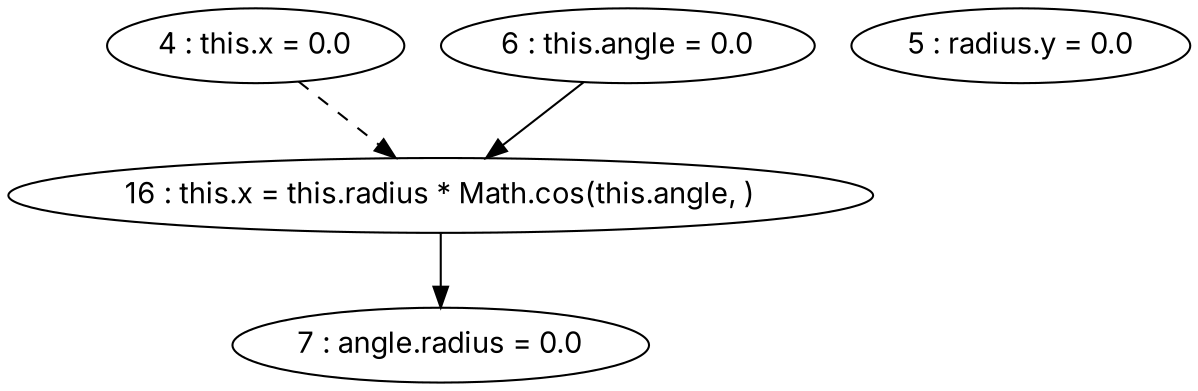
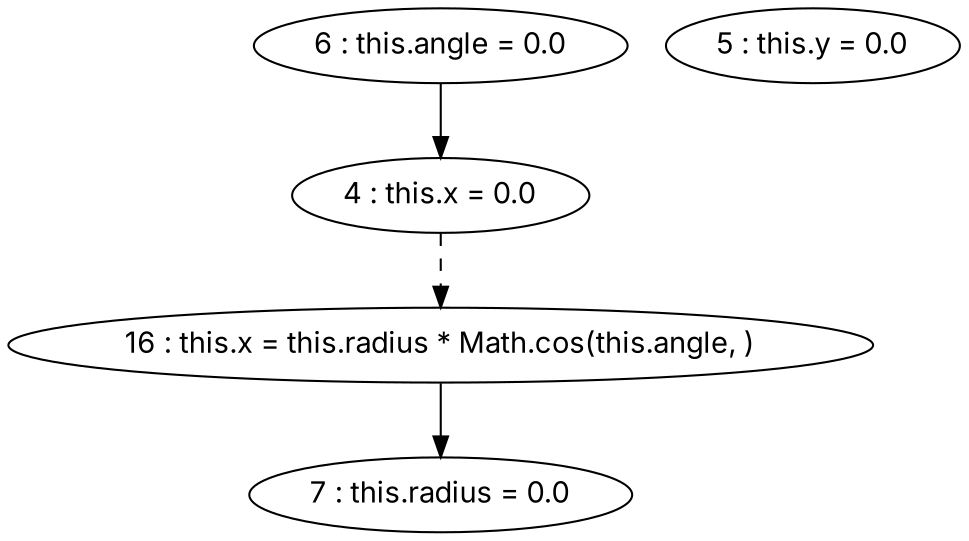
node "5 : radius.y = 0.0": label "5 : radius.y = 0.0" -> "5 : this.y = 0.0"
edge "6 : this.angle = 0.0" -> "16 : this.x = this.radius * Math.cos(this.angle, )": now "6 : this.angle = 0.0" -> "4 : this.x = 0.0"
node "7 : angle.radius = 0.0": label "7 : angle.radius = 0.0" -> "7 : this.radius = 0.0"
